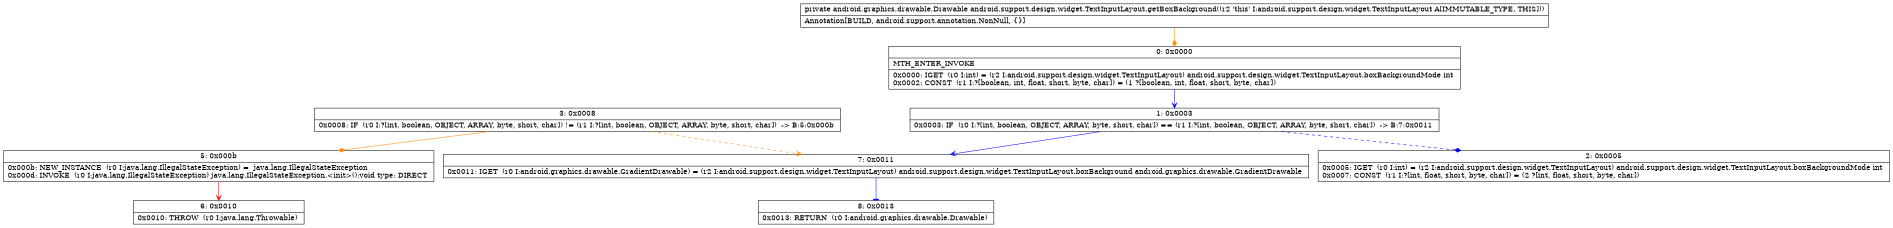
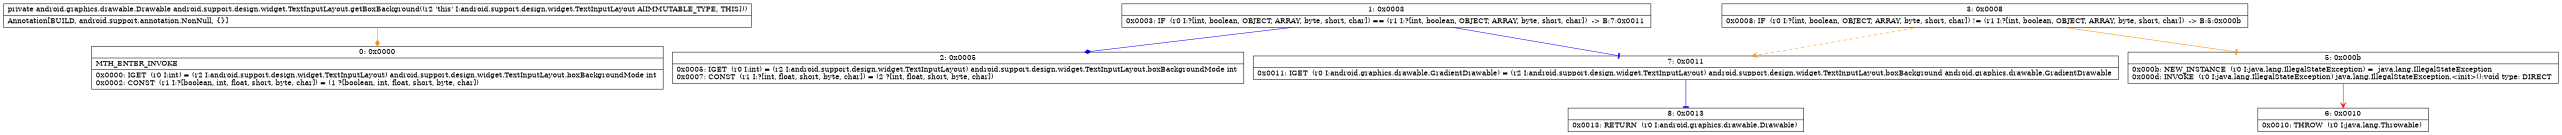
edge "0: 0x0000" -> "1: 0x0003": removed
edge "3: 0x0008" -> "5: 0x000b": arrowhead diamond -> tee
edge "1: 0x0003" -> "2: 0x0005": style dashed -> solid
edge "1: 0x0003" -> "7: 0x0011": arrowhead vee -> tee
